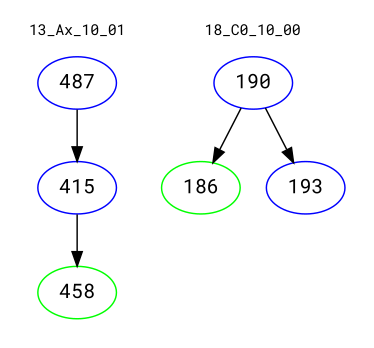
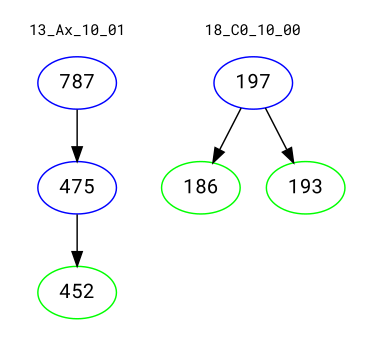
node "487": label "487" -> "787"
node "190": label "190" -> "197"
node "415": label "415" -> "475"
node "193": color blue -> green
node "458": label "458" -> "452"
